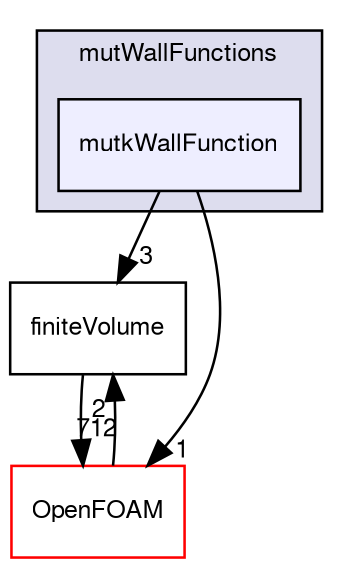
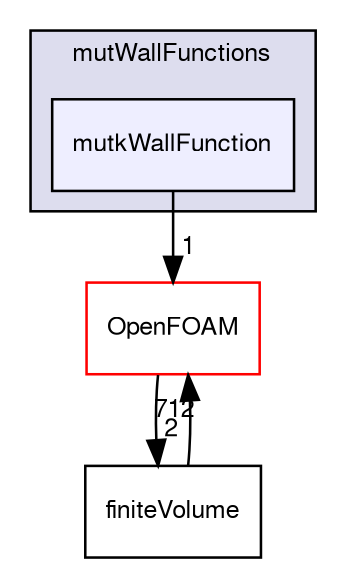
edge "mutkWallFunction" -> "finiteVolume": removed
